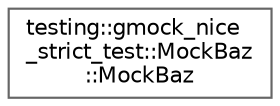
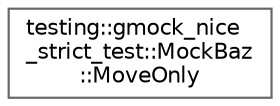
node "testing::gmock_nice _strict_test::MockBaz ::MockBaz": label "testing::gmock_nice _strict_test::MockBaz ::MockBaz" -> "testing::gmock_nice _strict_test::MockBaz ::MoveOnly"
